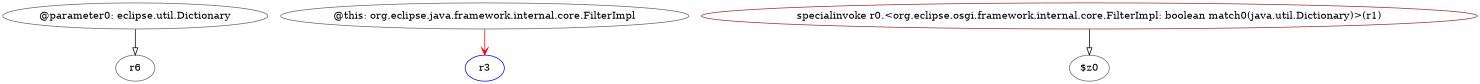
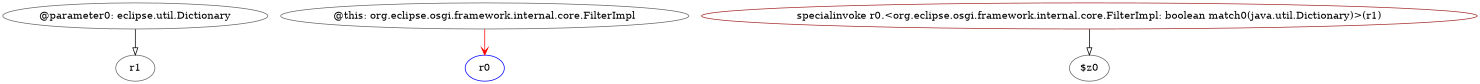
node "@this: org.eclipse.java.framework.internal.core.FilterImpl": label "@this: org.eclipse.java.framework.internal.core.FilterImpl" -> "@this: org.eclipse.osgi.framework.internal.core.FilterImpl"
node "r6": label "r6" -> "r1"
node "r3": label "r3" -> "r0"
